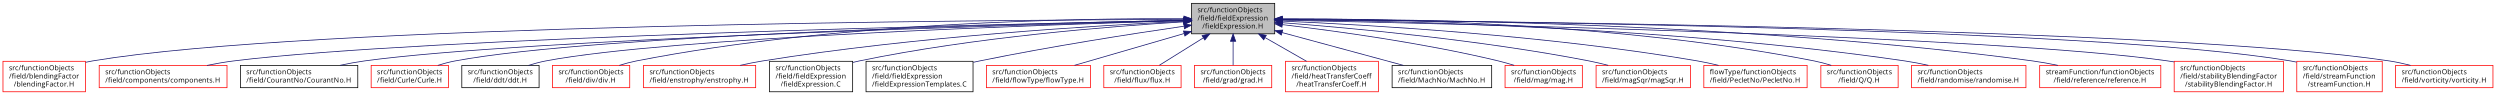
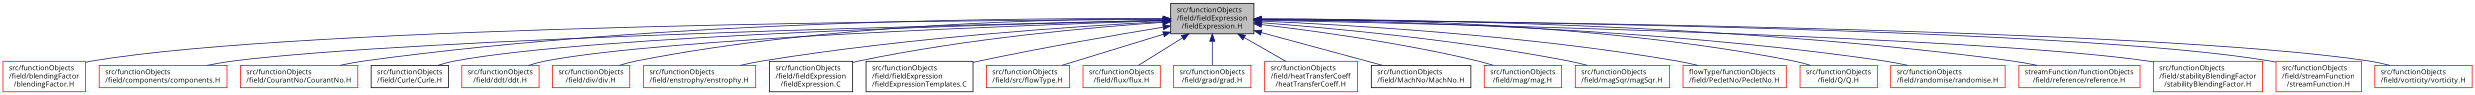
node "src/functionObjects /field/CourantNo/CourantNo.H": color black -> red
node "src/functionObjects /field/Curle/Curle.H": color red -> black
node "src/functionObjects /field/ddt/ddt.H": color black -> red
node "src/functionObjects /field/flowType/flowType.H": label "src/functionObjects /field/flowType/flowType.H" -> "src/functionObjects /field/src/flowType.H"
